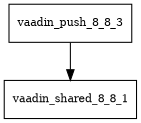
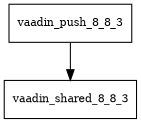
node "vaadin_shared_8_8_1": label "vaadin_shared_8_8_1" -> "vaadin_shared_8_8_3"
